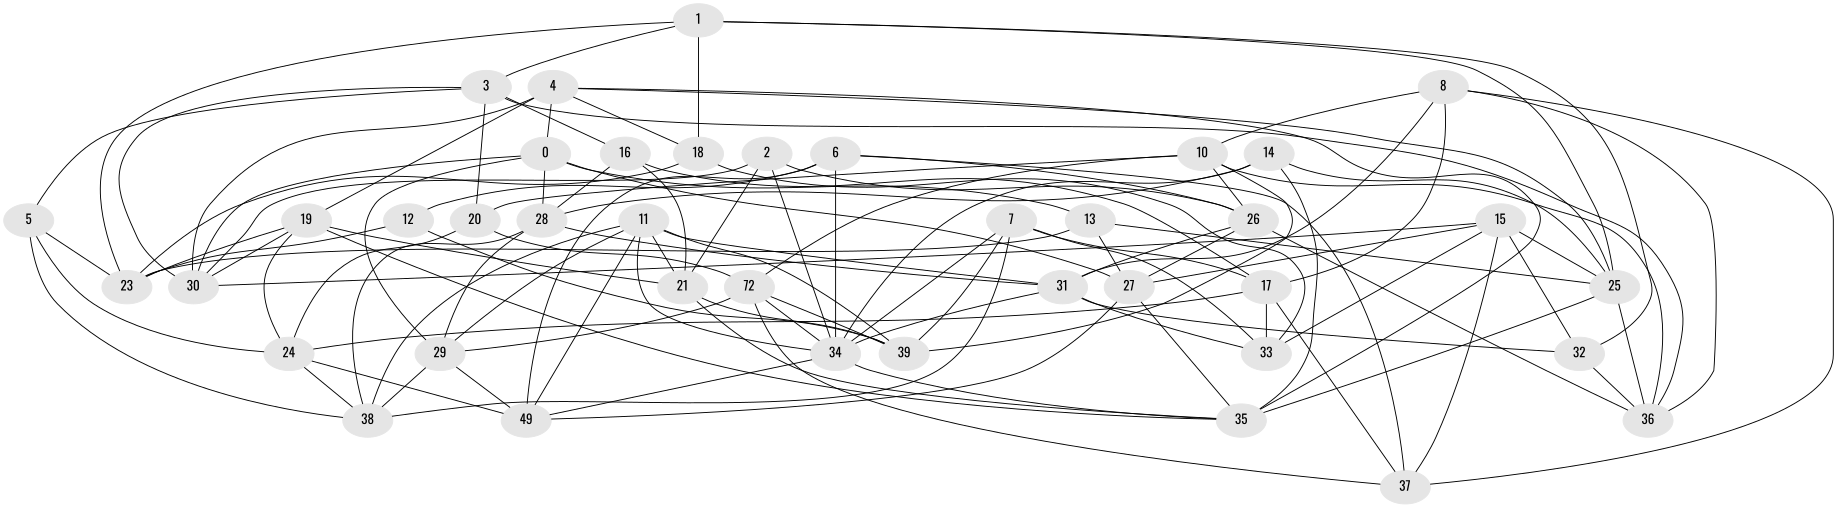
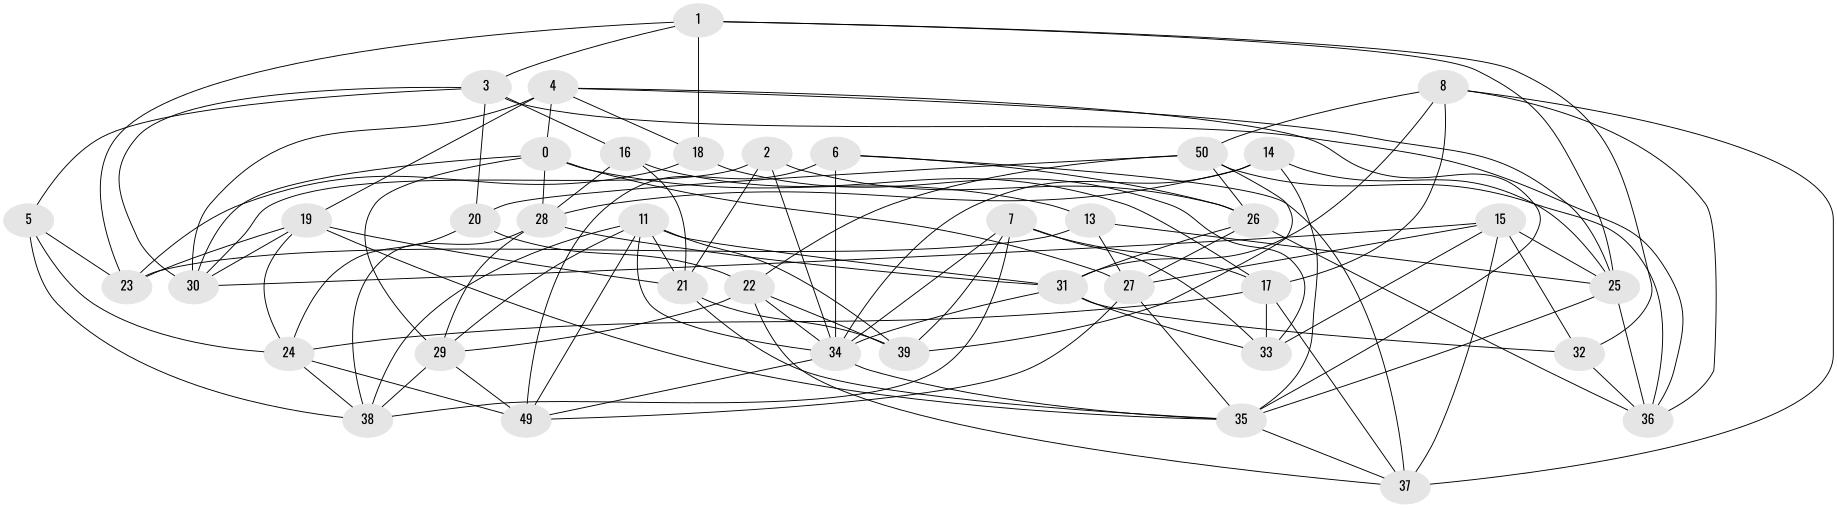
node "10": label "10" -> "50"
node "12": removed
node "72": label "72" -> "22"
edge "35" -- "37": added
